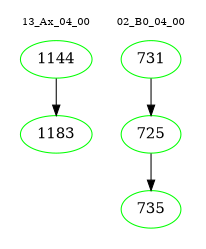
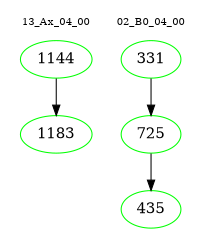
node "731": label "731" -> "331"
node "735": label "735" -> "435"
